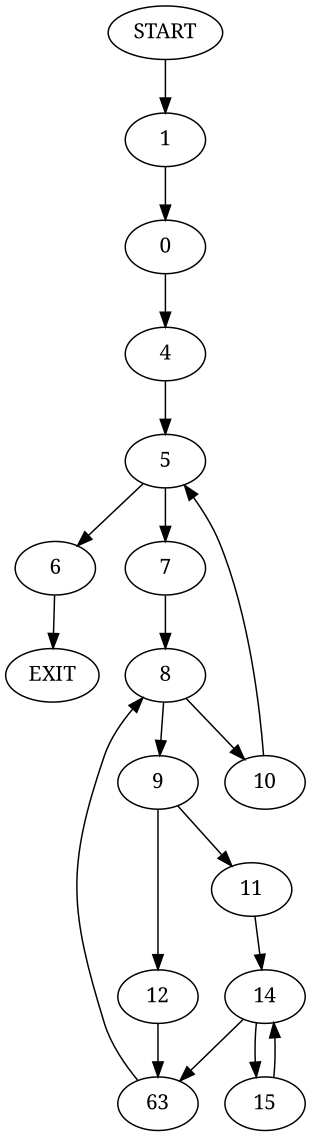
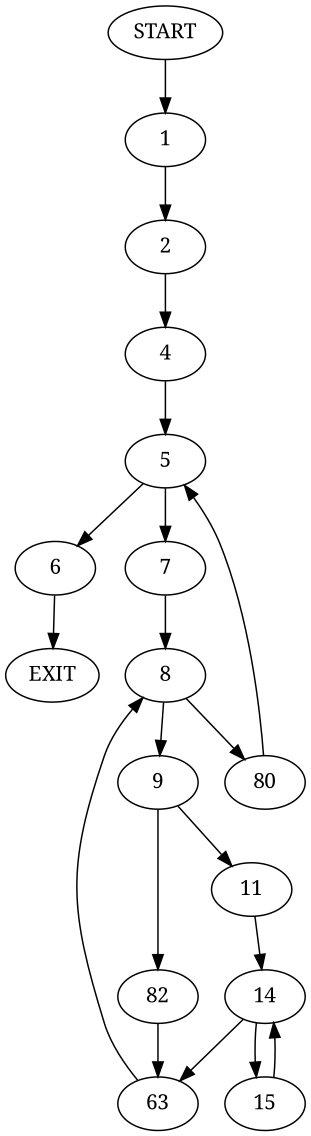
node "0": label "0" -> "2"
node "10": label "10" -> "80"
node "12": label "12" -> "82"
